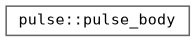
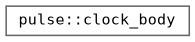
node "pulse::pulse_body": label "pulse::pulse_body" -> "pulse::clock_body"
